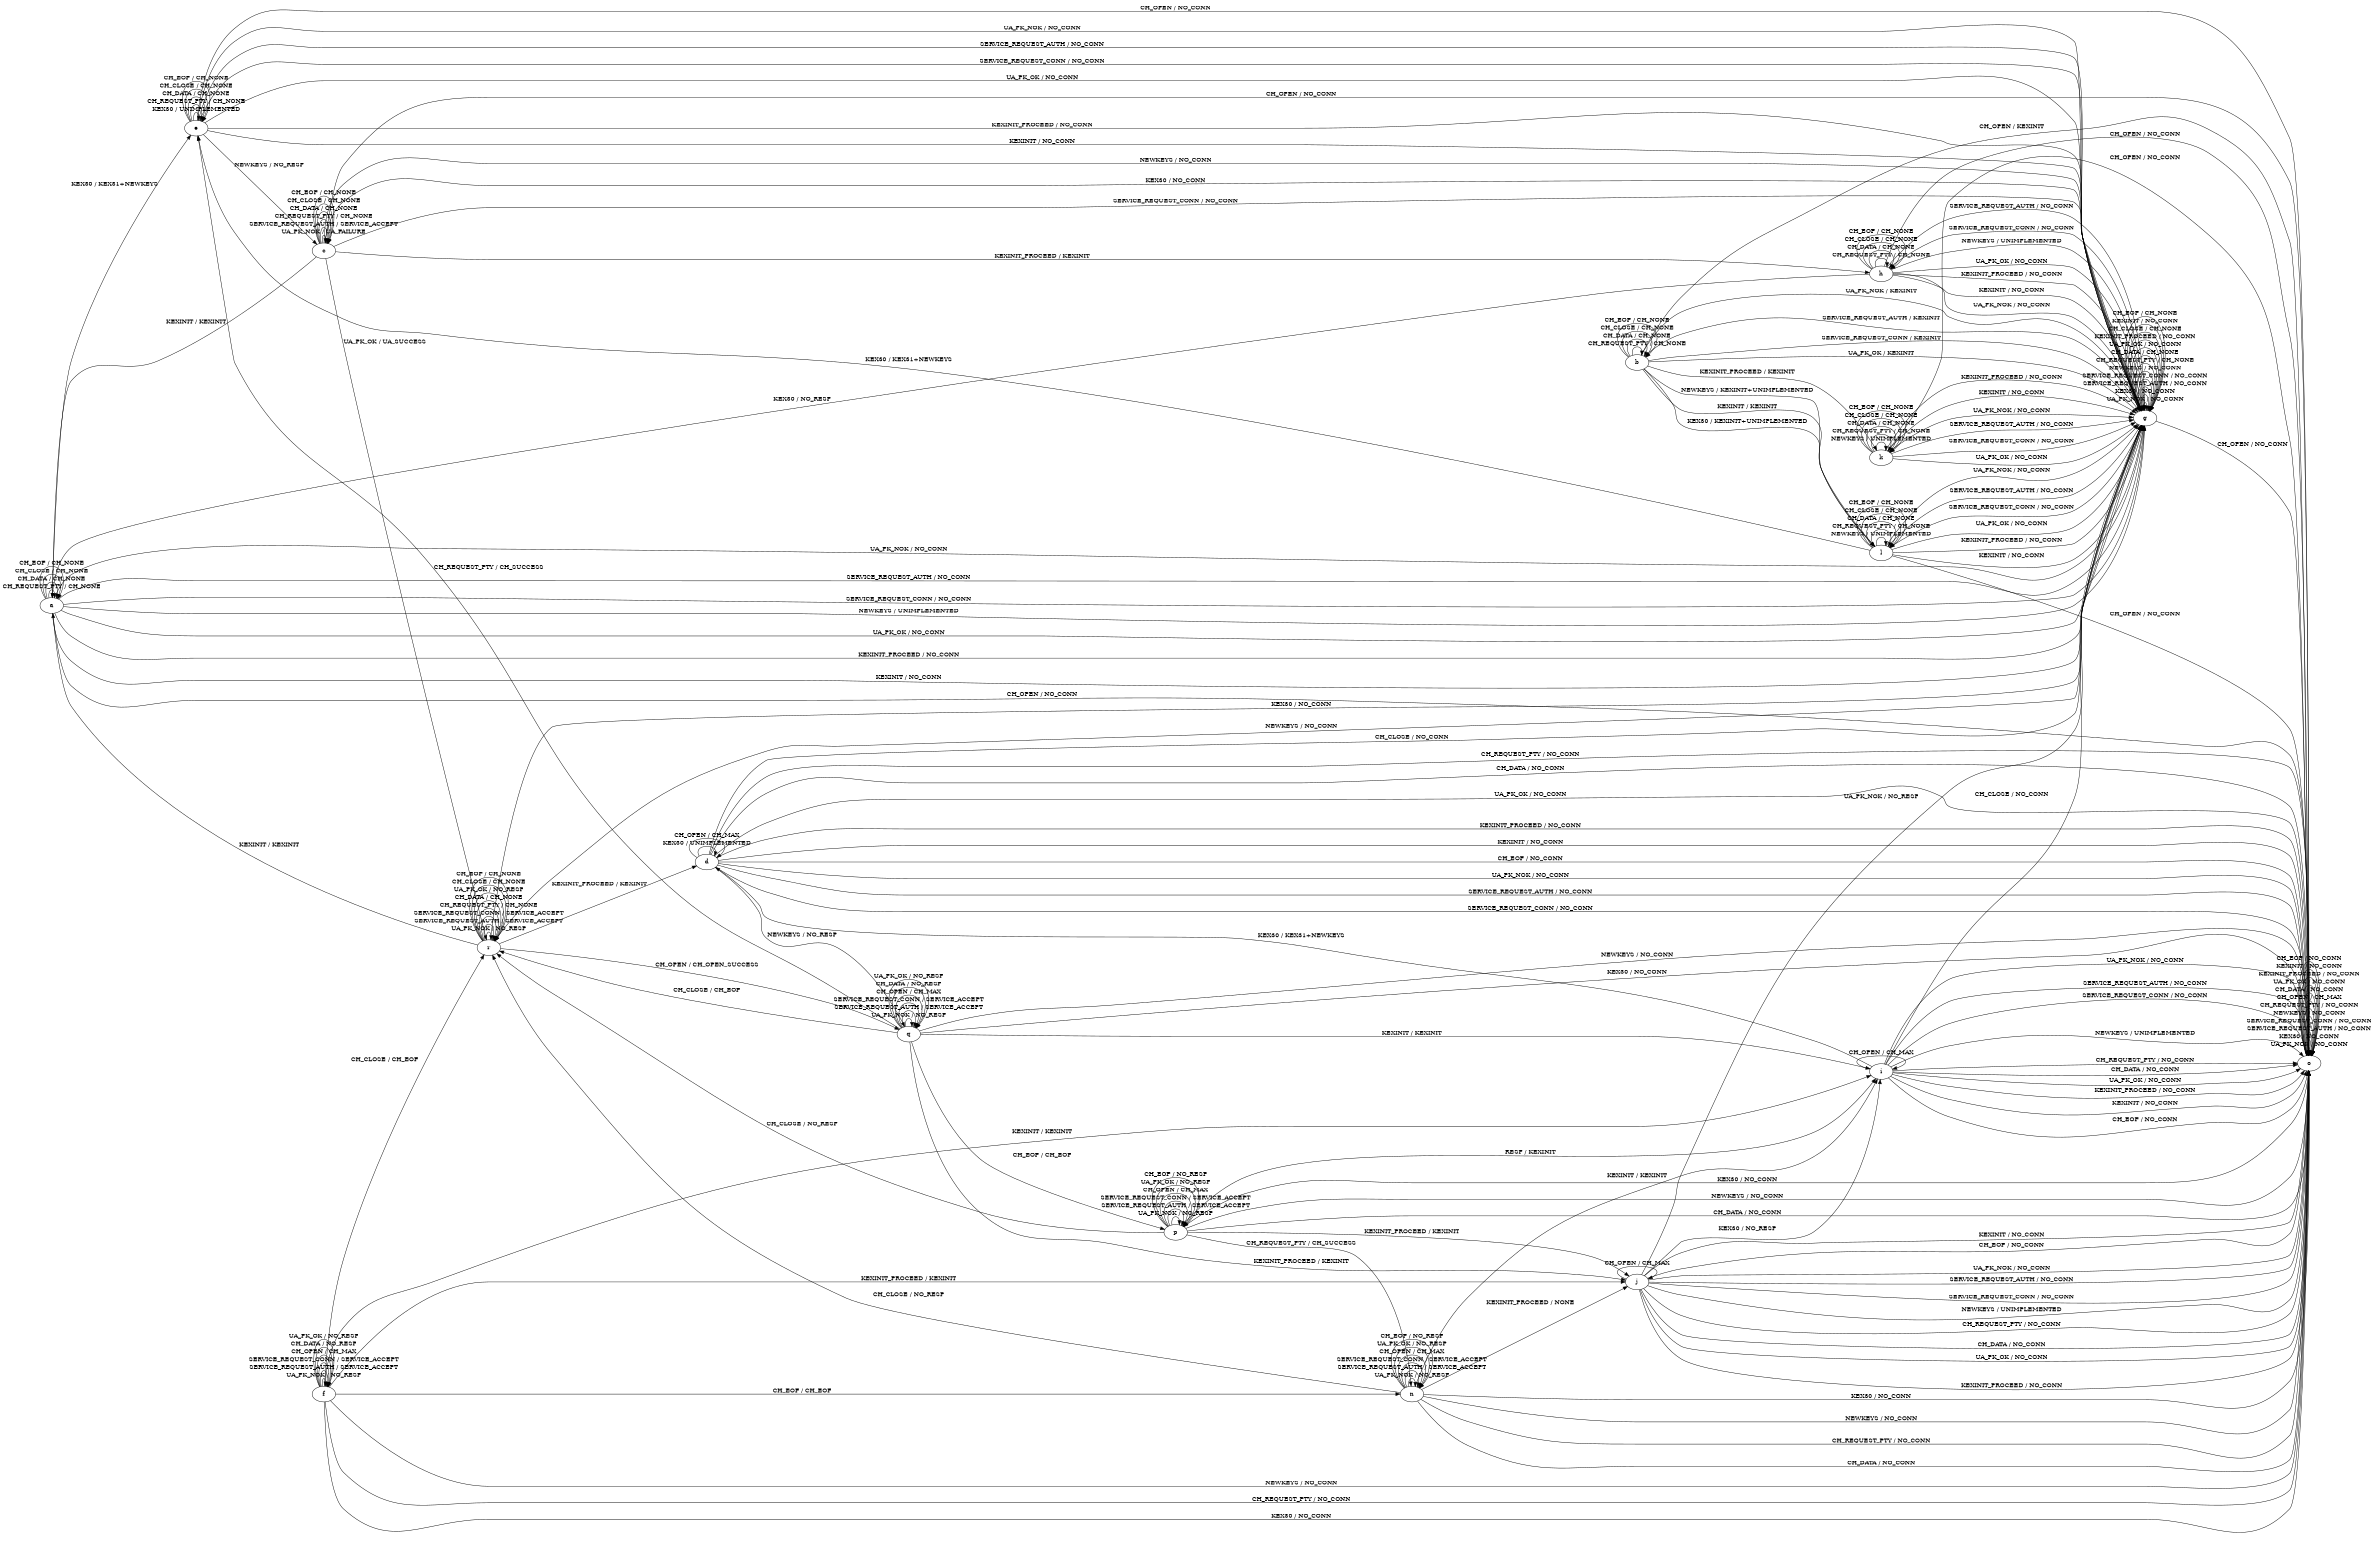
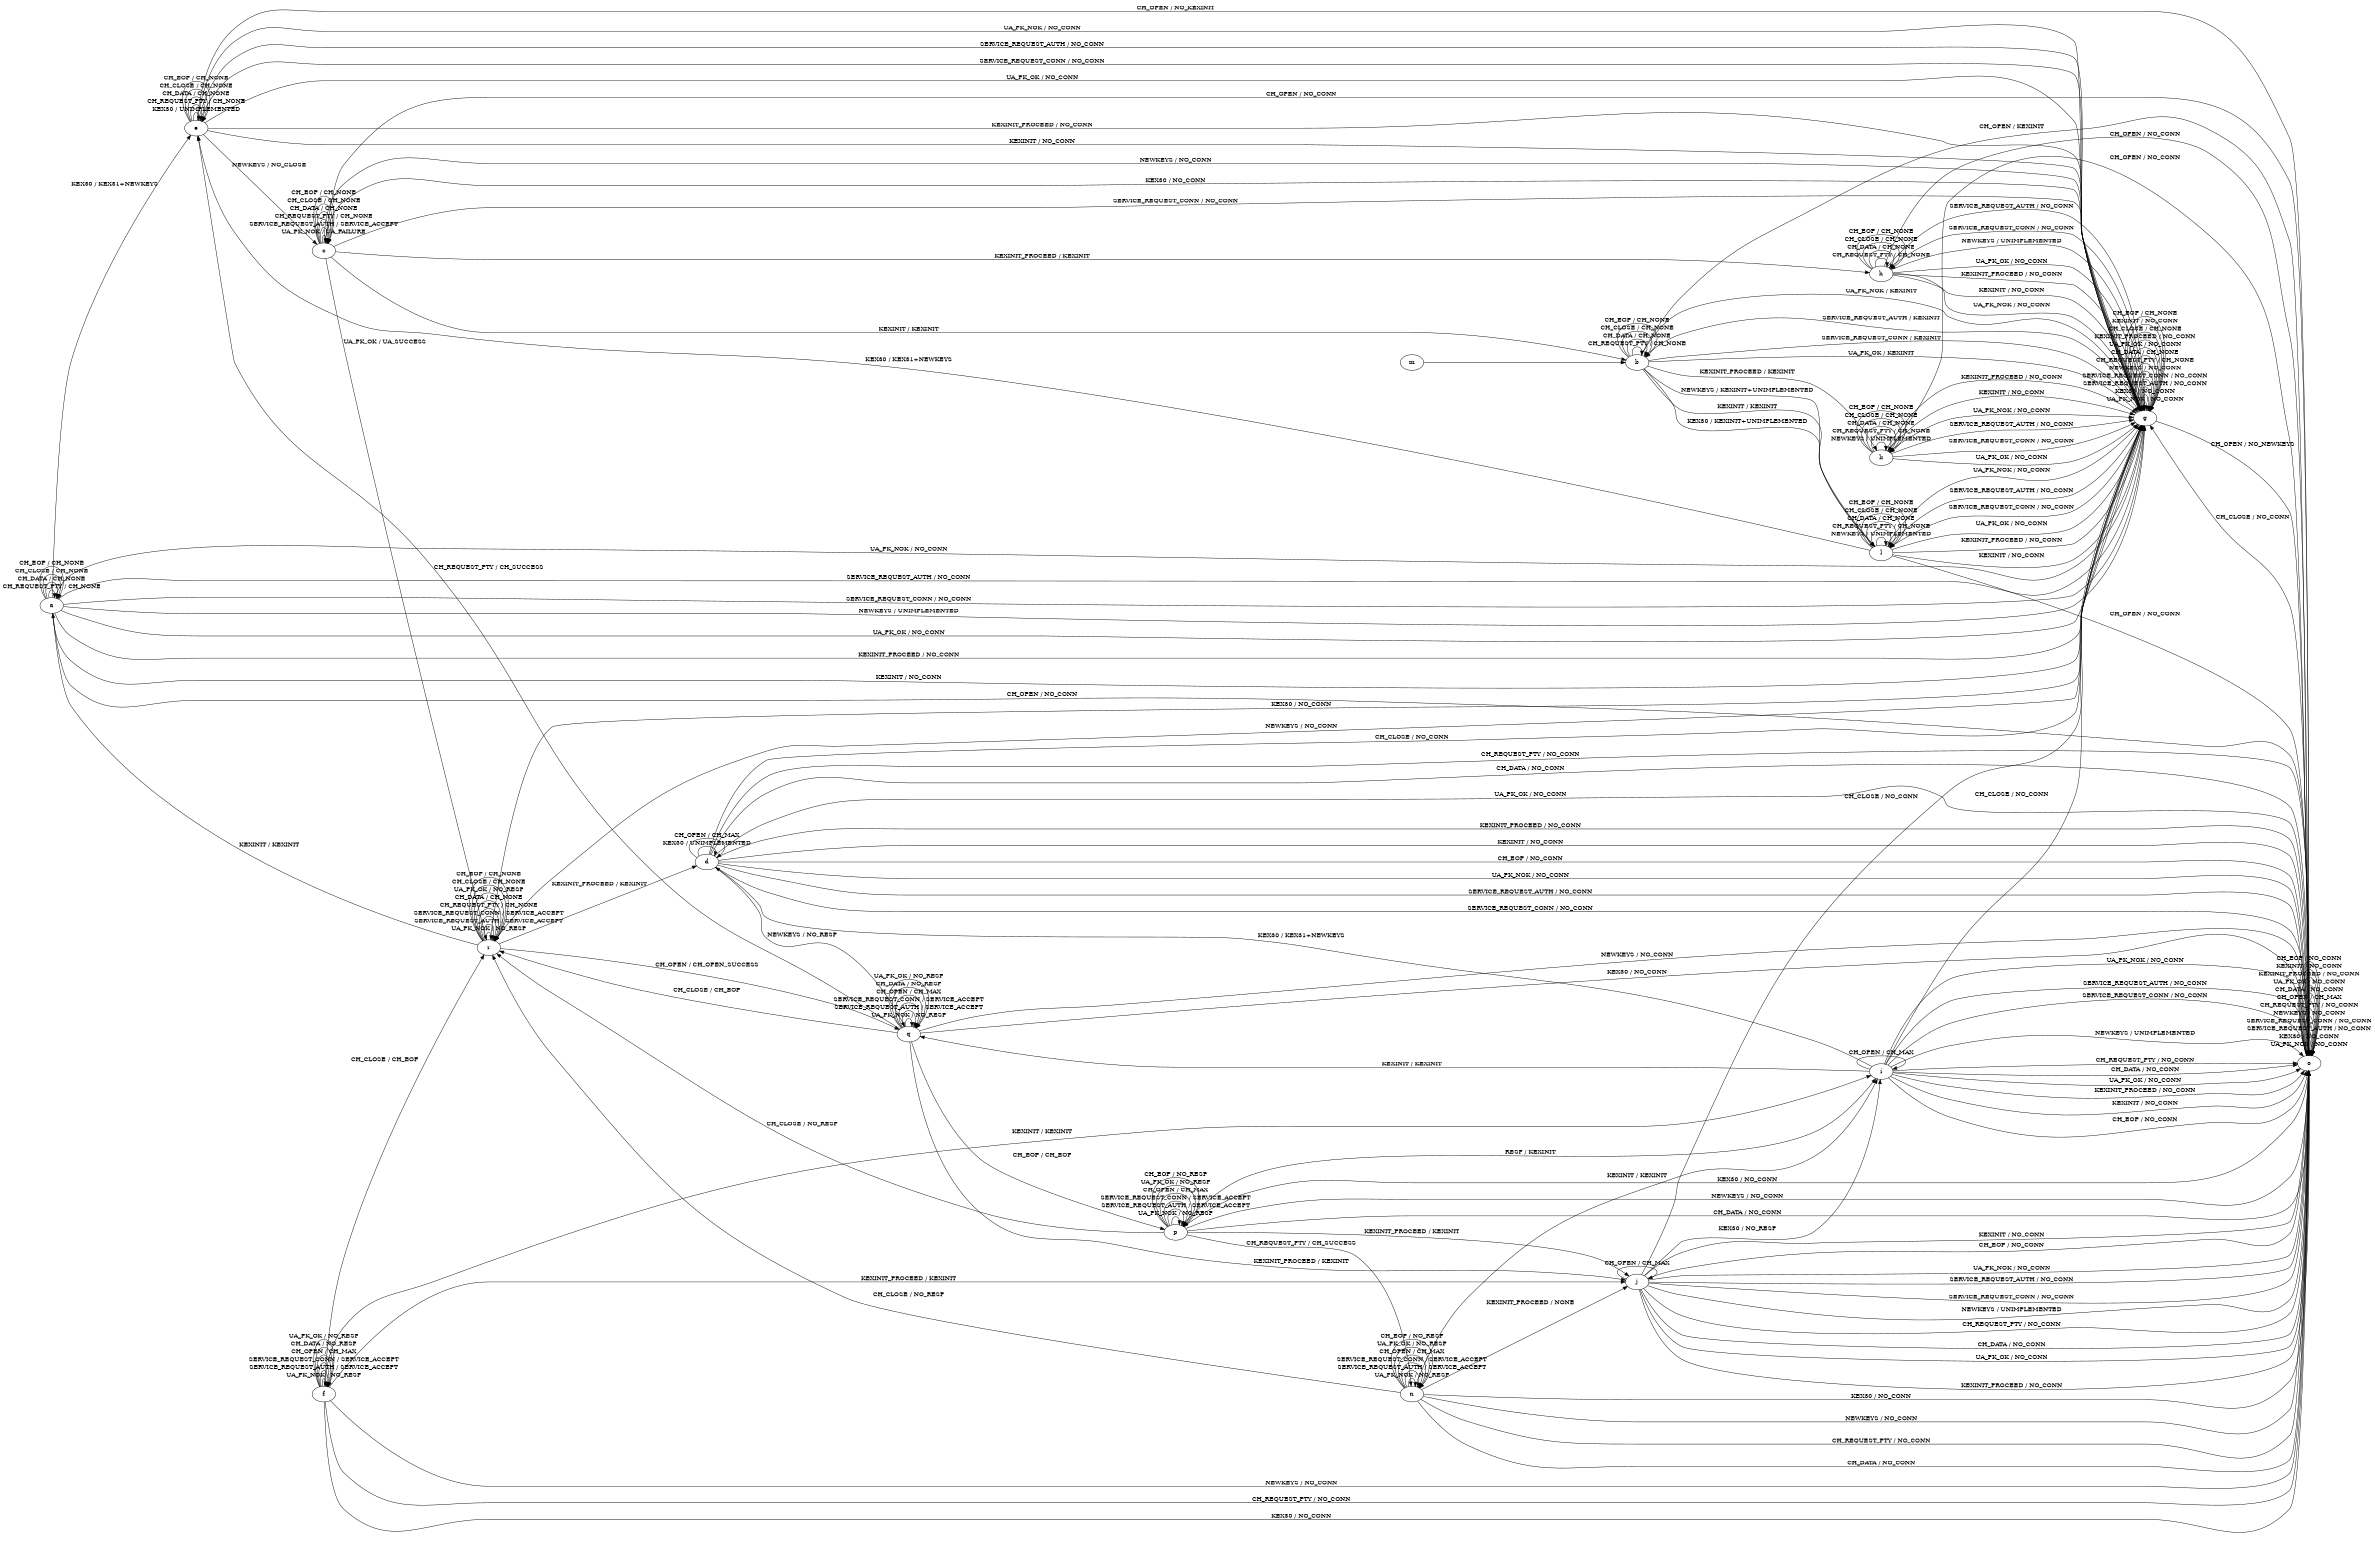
edge "e" -> "o": label "CH_OPEN / NO_CONN" -> "CH_OPEN / NO_KEXINIT"
edge "e" -> "c": label "NEWKEYS / NO_RESP" -> "NEWKEYS / NO_CLOSE"
node "m": added
edge "c" -> "a": now "c" -> "b"
edge "h" -> "a": removed, label "KEX30 / NO_RESP"
edge "g" -> "o": label "CH_OPEN / NO_CONN" -> "CH_OPEN / NO_NEWKEYS"
edge "o" -> "g": added, label "CH_CLOSE / NO_CONN"
edge "j" -> "g": label "UA_PK_NOK / NO_RESP" -> "CH_CLOSE / NO_CONN"
edge "q" -> "i": reversed
edge "f" -> "n": removed, label "CH_EOF / CH_EOF"
